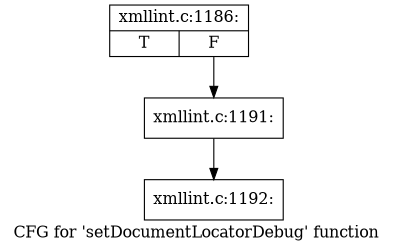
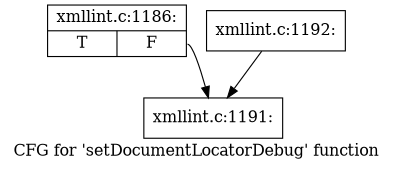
edge "xmllint.c:1191:" -> "xmllint.c:1192:": reversed
